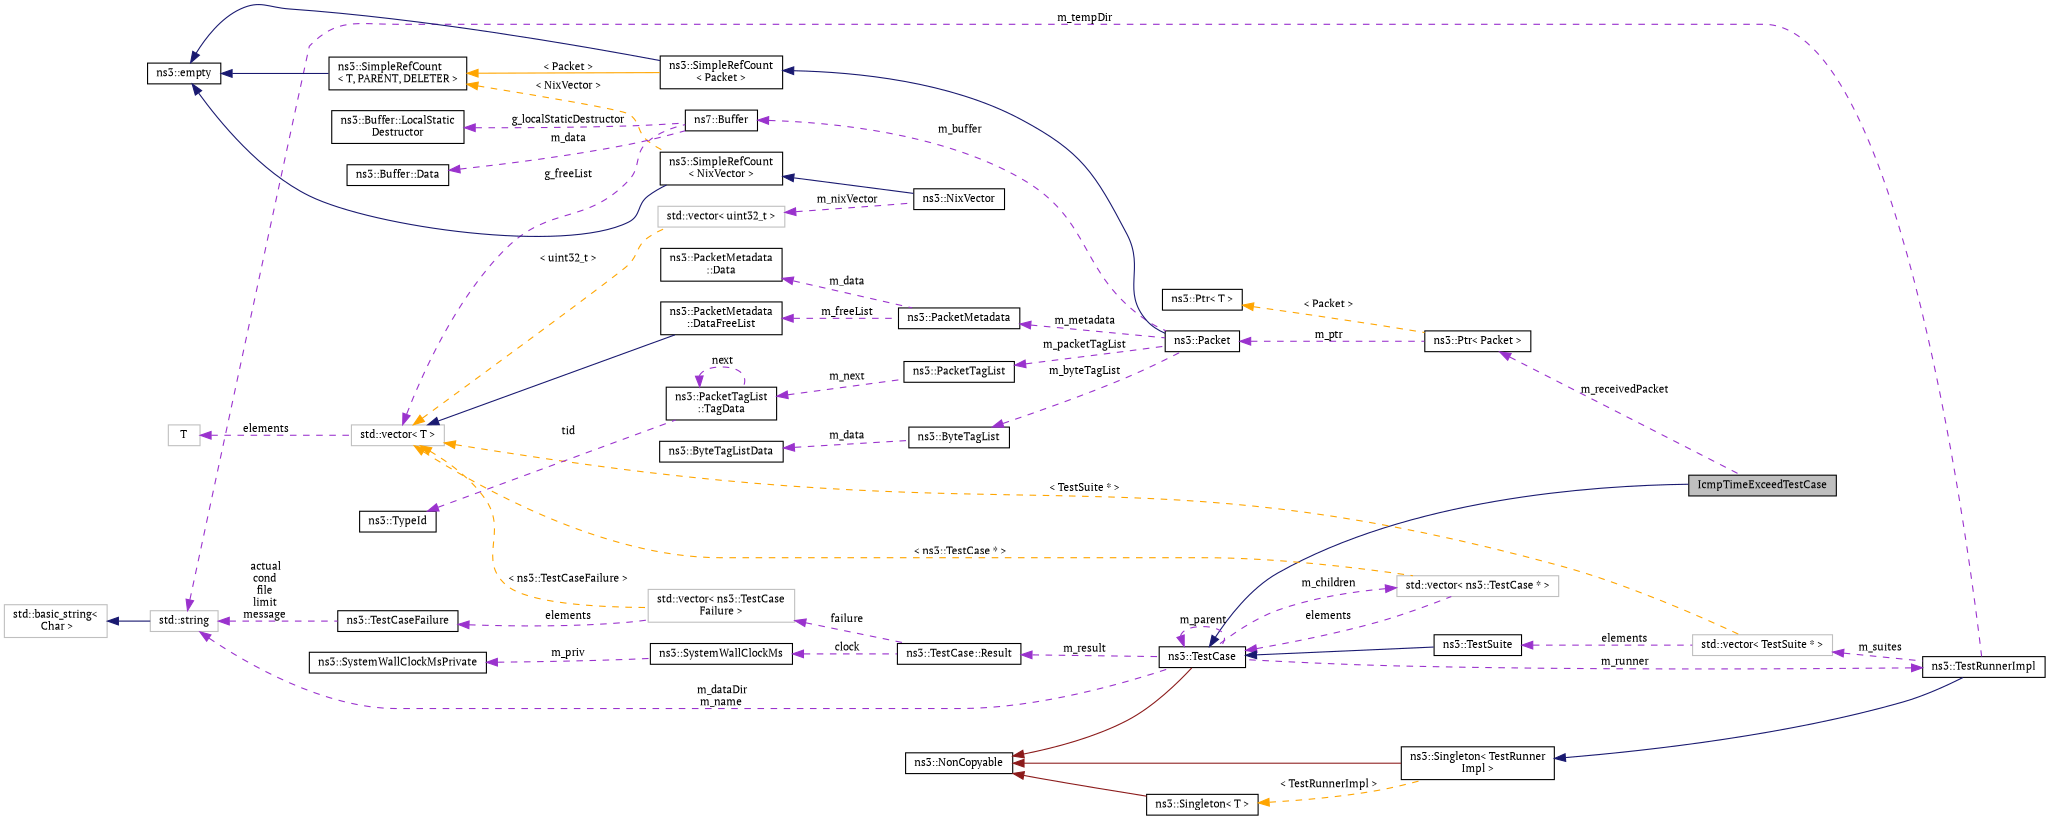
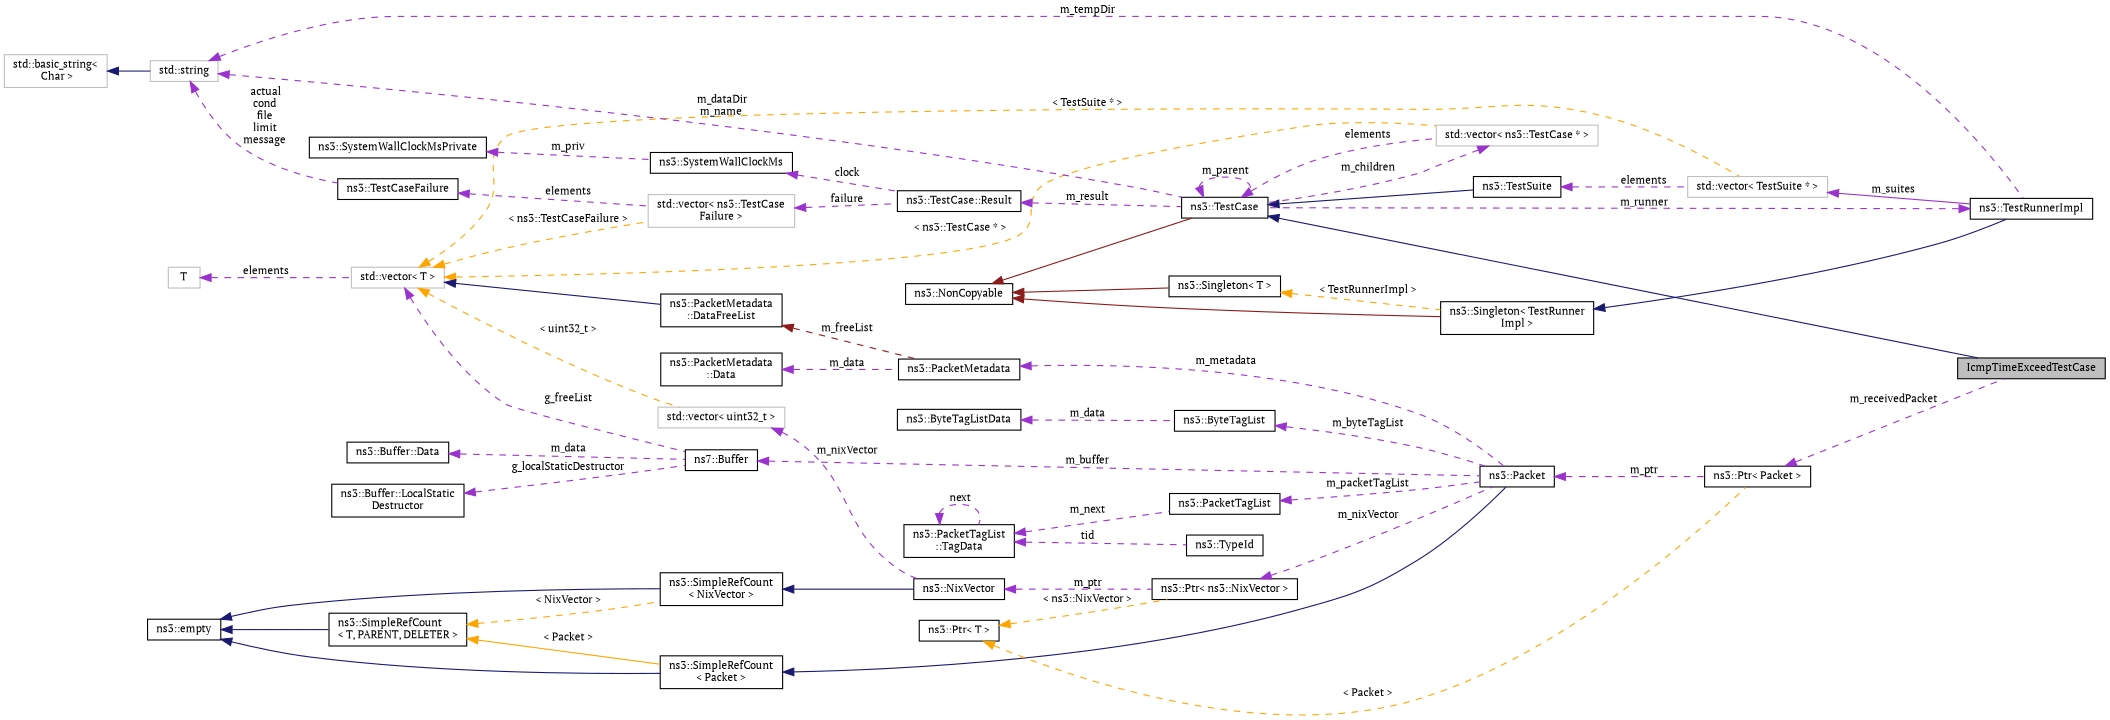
edge "ns3::PacketMetadata" -> "ns3::PacketMetadata ::DataFreeList": color darkorchid3 -> firebrick4
edge "ns3::PacketTagList ::TagData" -> "ns3::TypeId": reversed
node "ns3::Ptr< ns3::NixVector >": added
edge "ns3::TestRunnerImpl" -> "std::vector< TestSuite * >": style dashed -> solid
